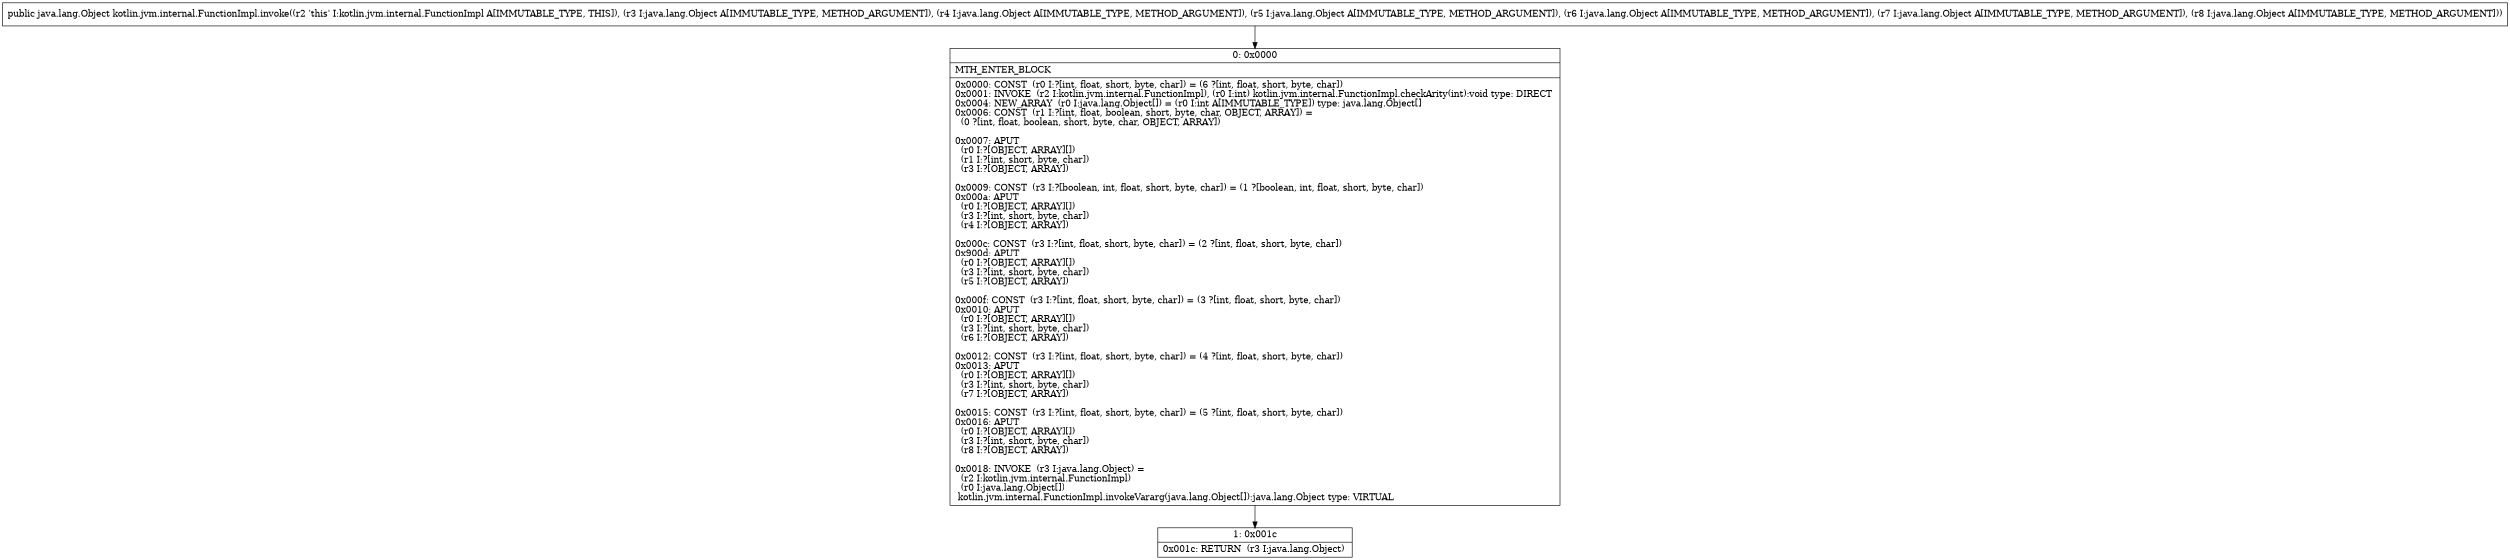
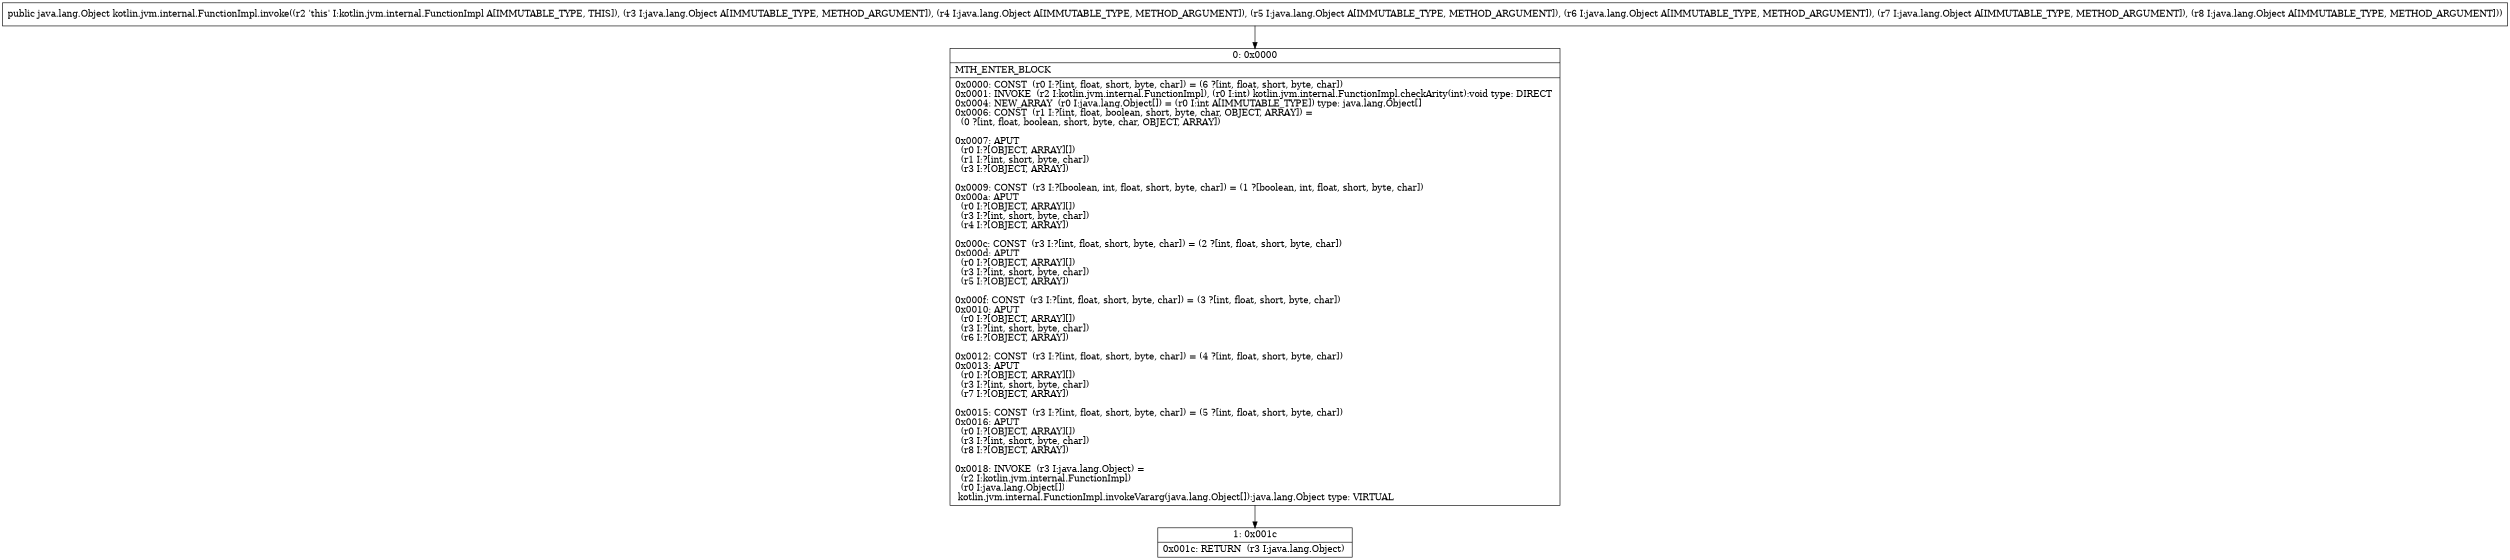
node "0: 0x0000": text "0x900d: APUT" -> "0x000d: APUT"
